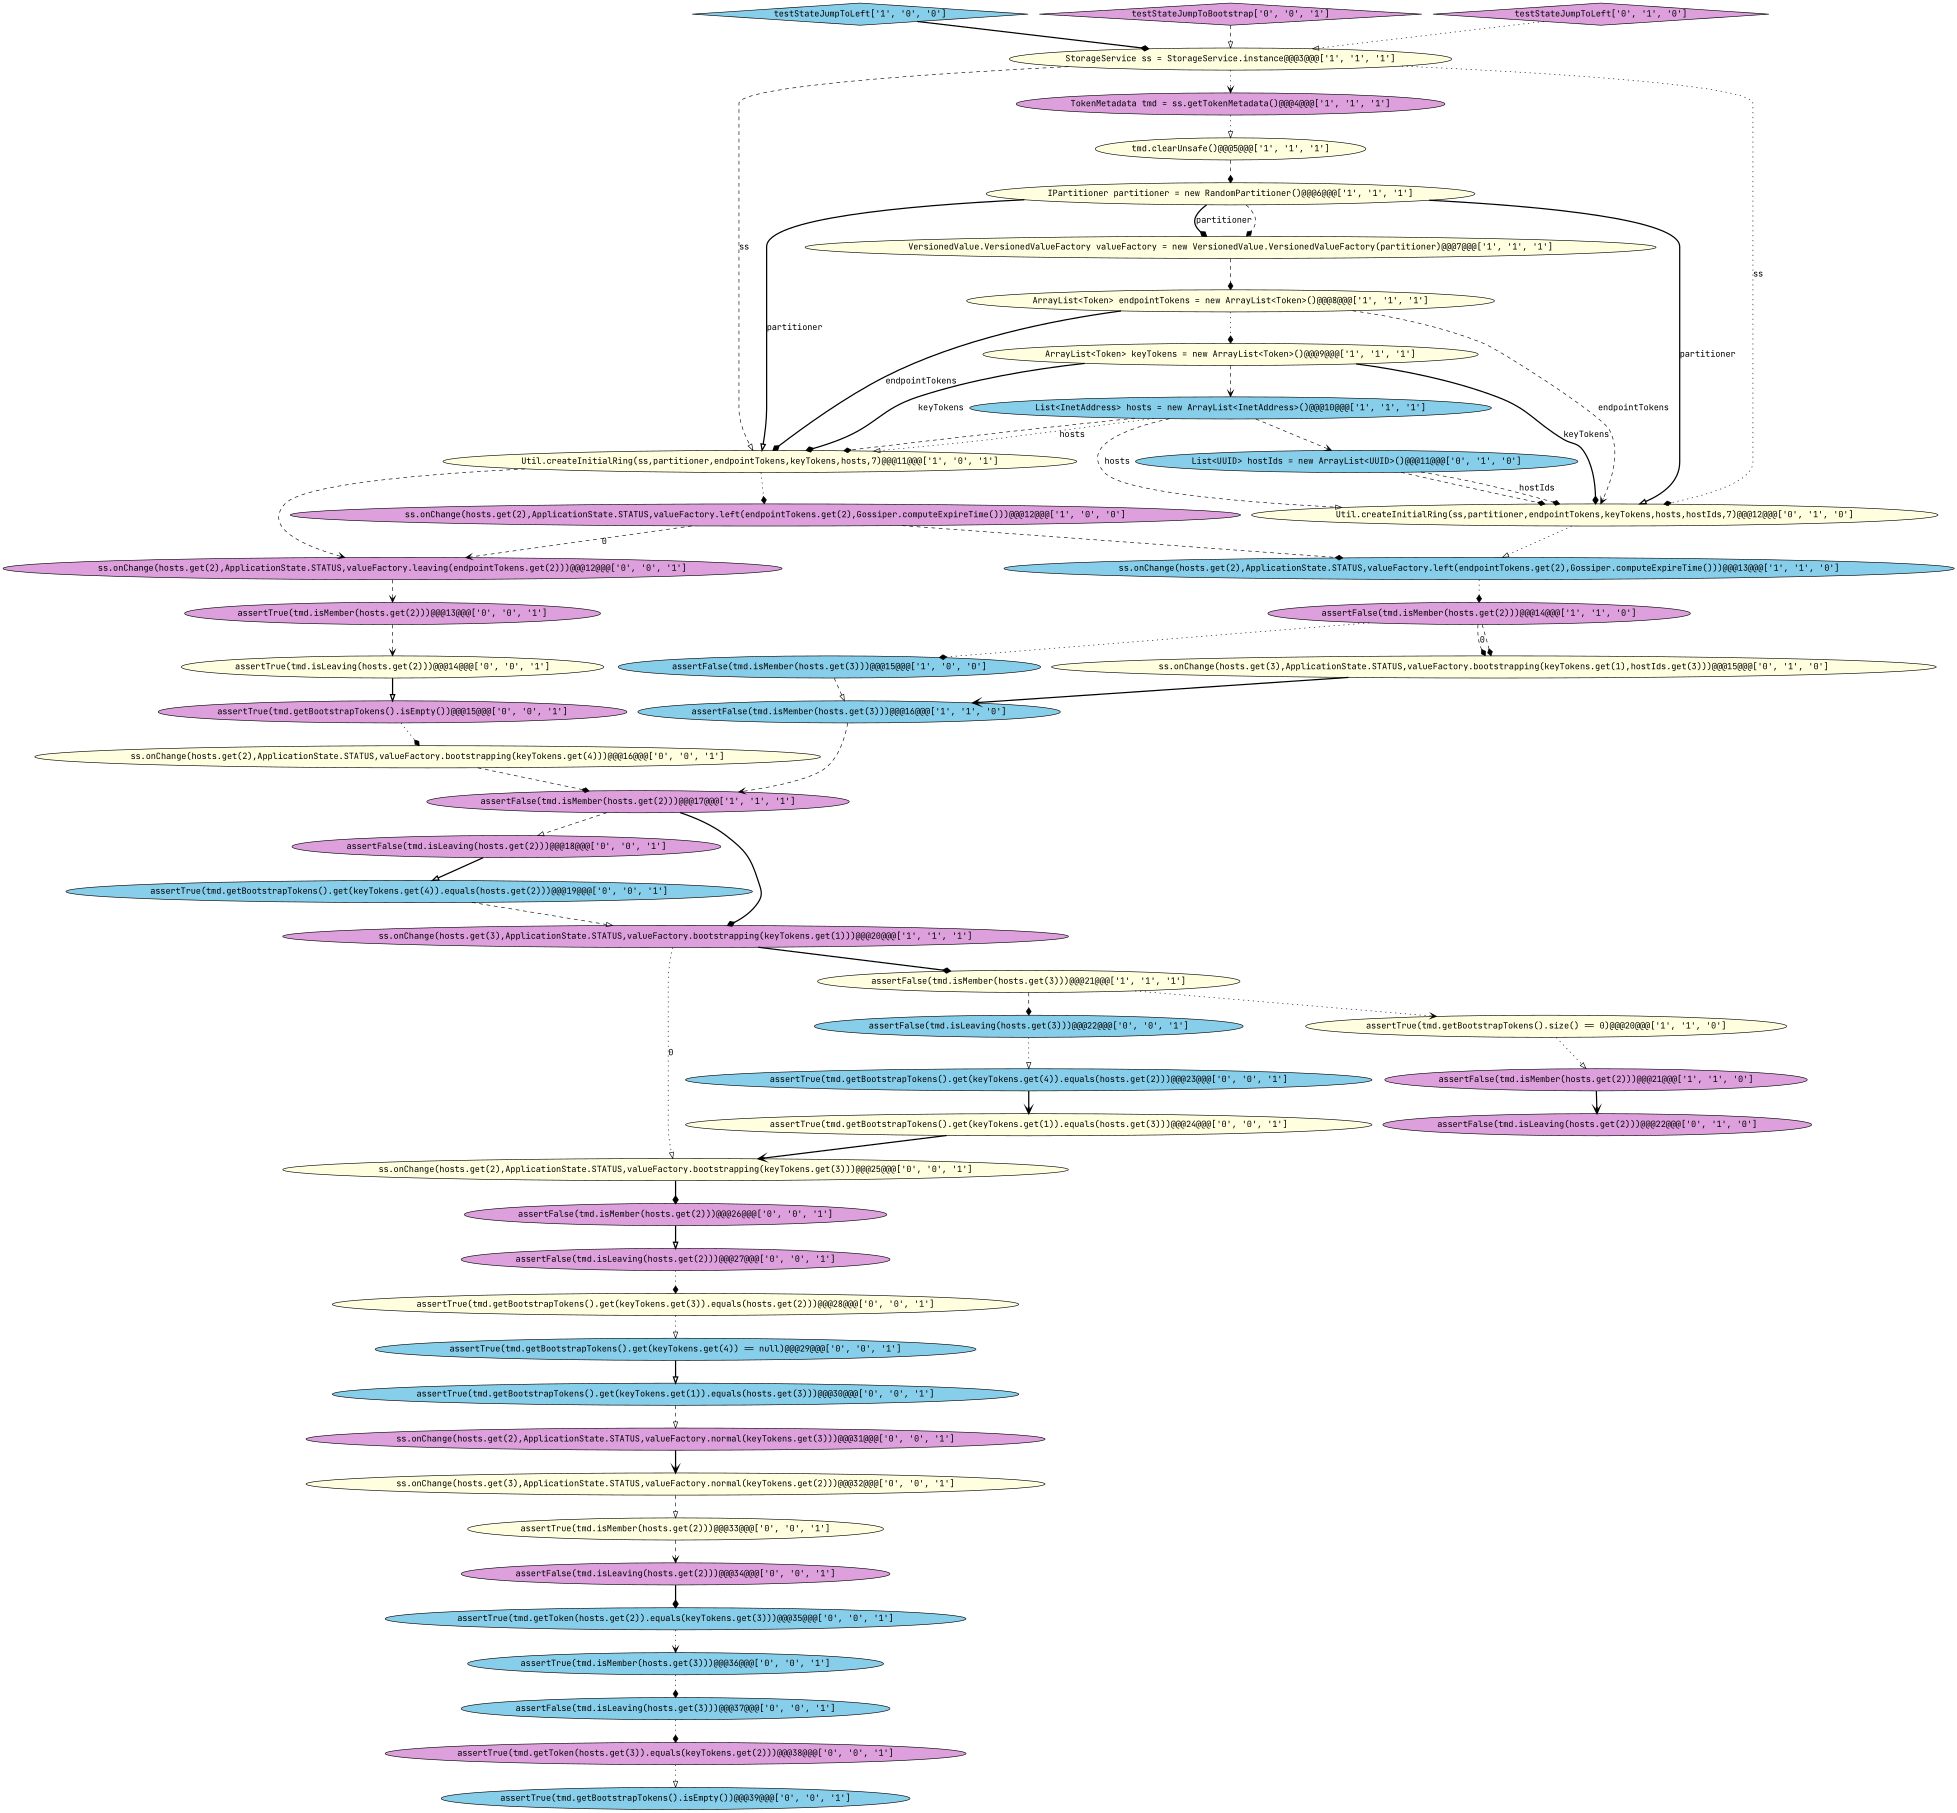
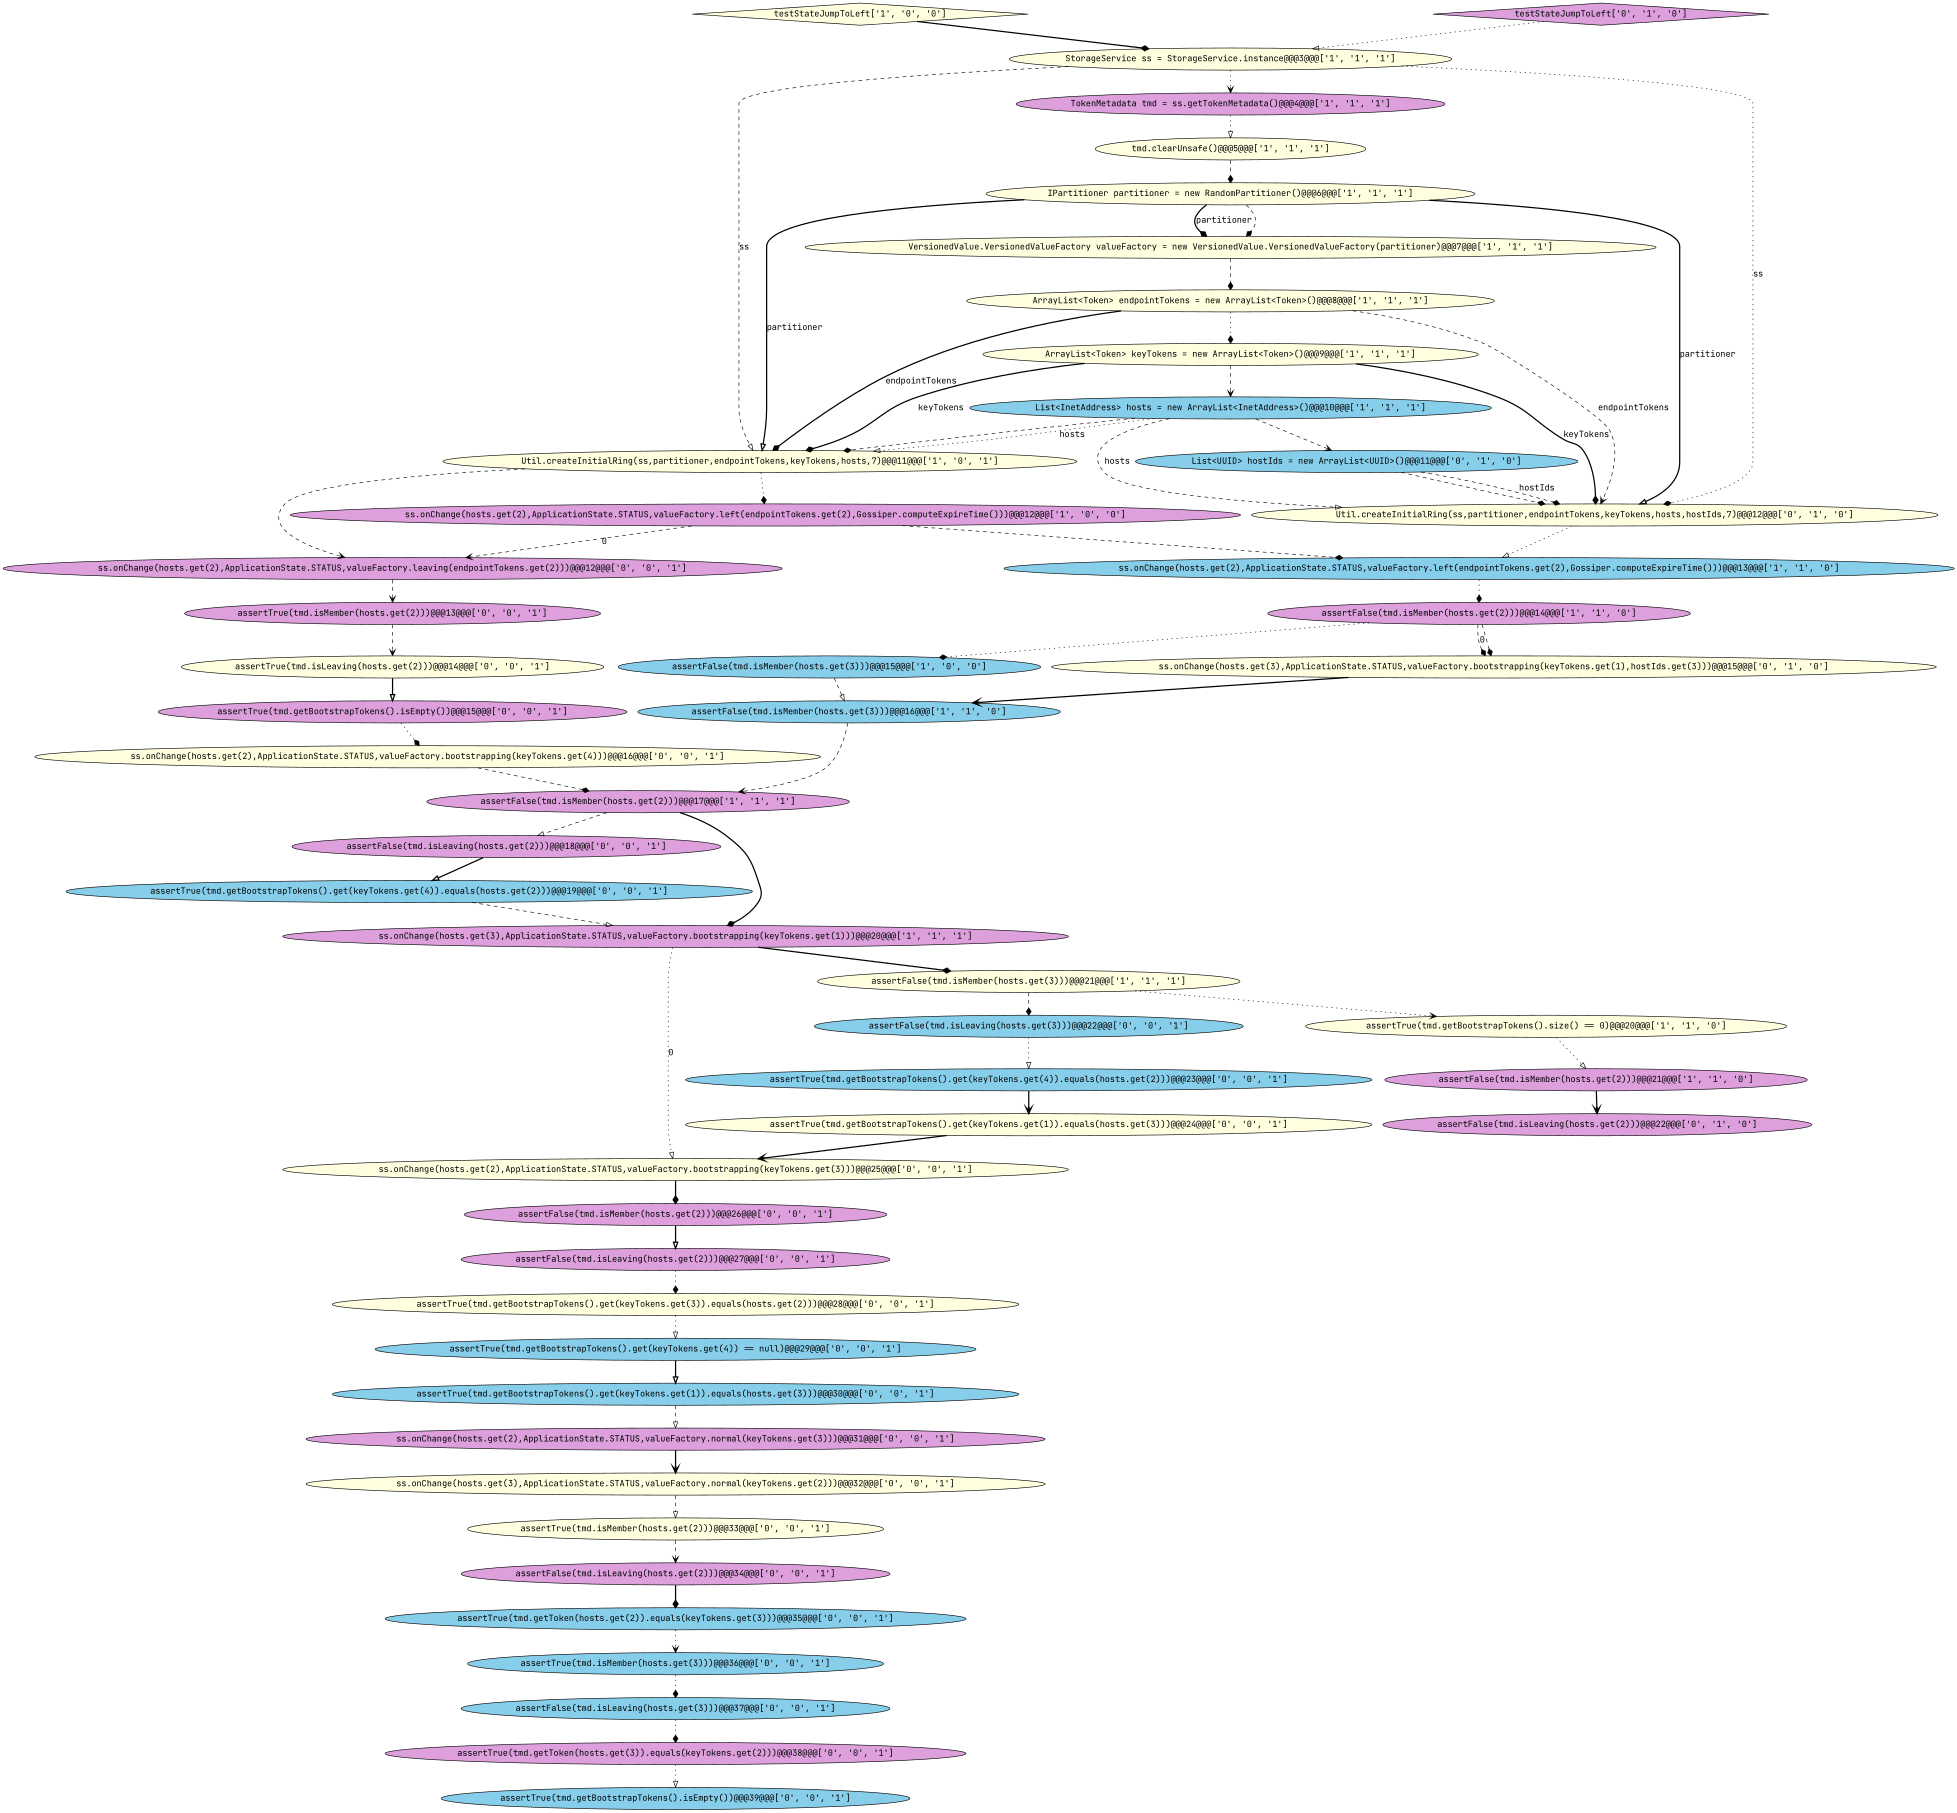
node "testStateJumpToLeft['1', '0', '0']": fillcolor skyblue -> lightyellow
node "testStateJumpToBootstrap['0', '0', '1']": removed
